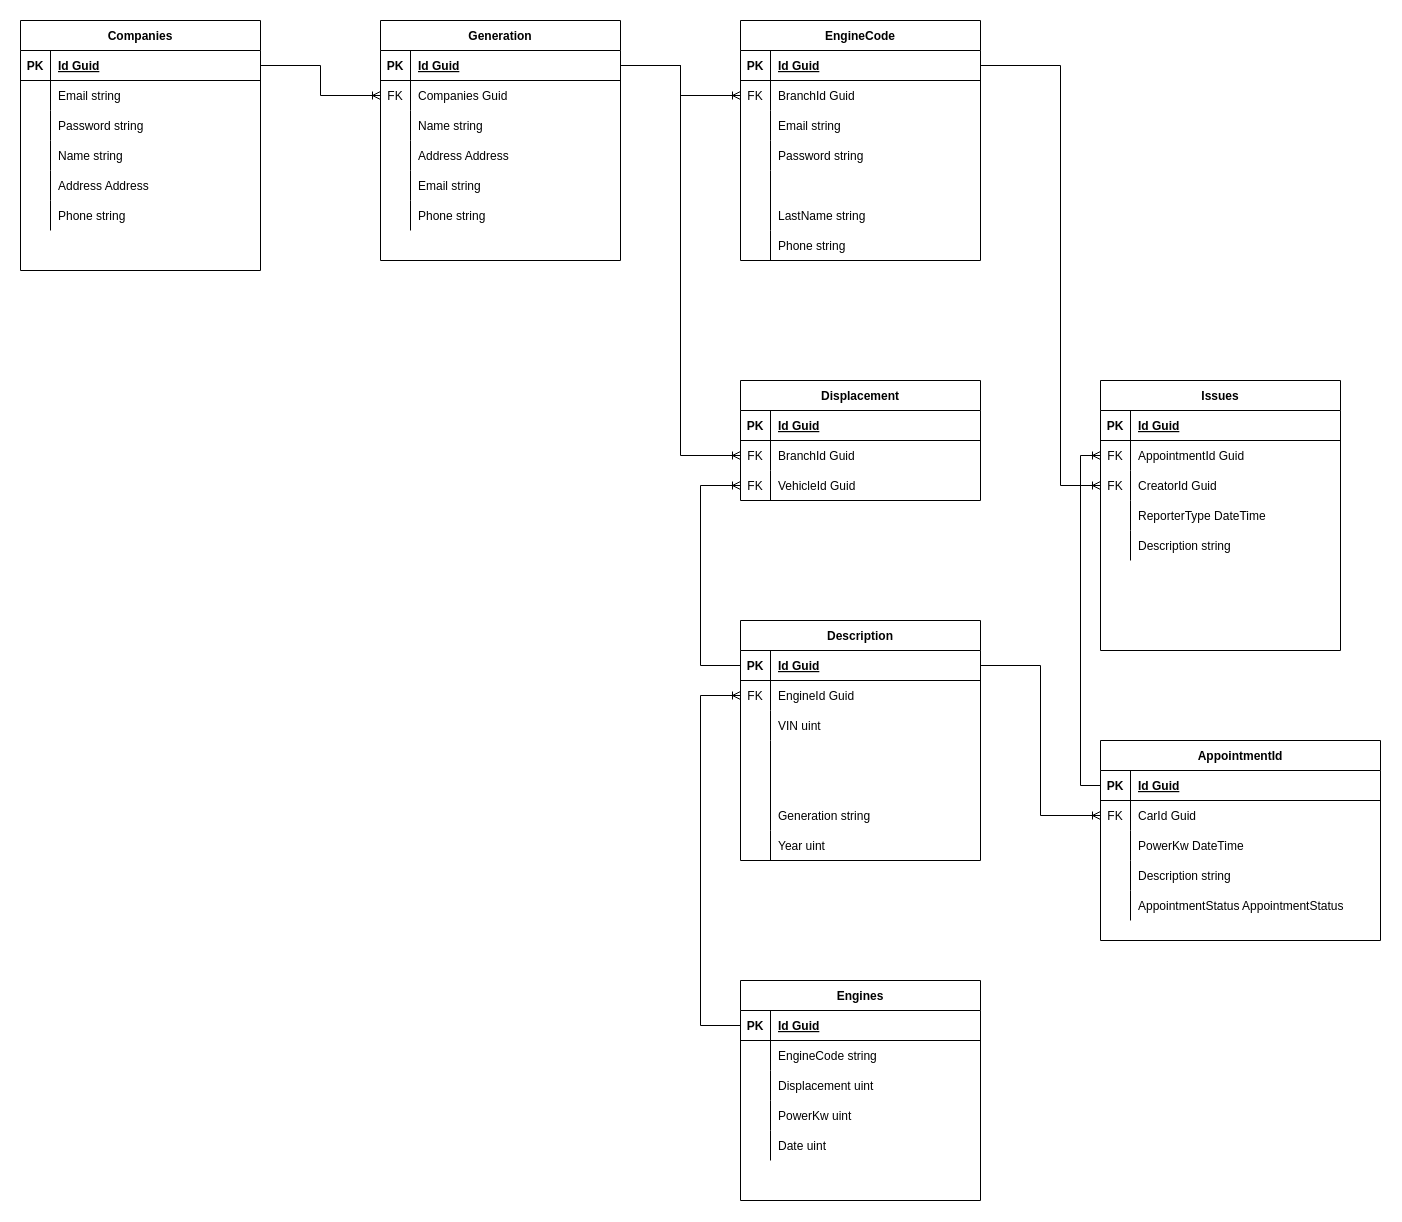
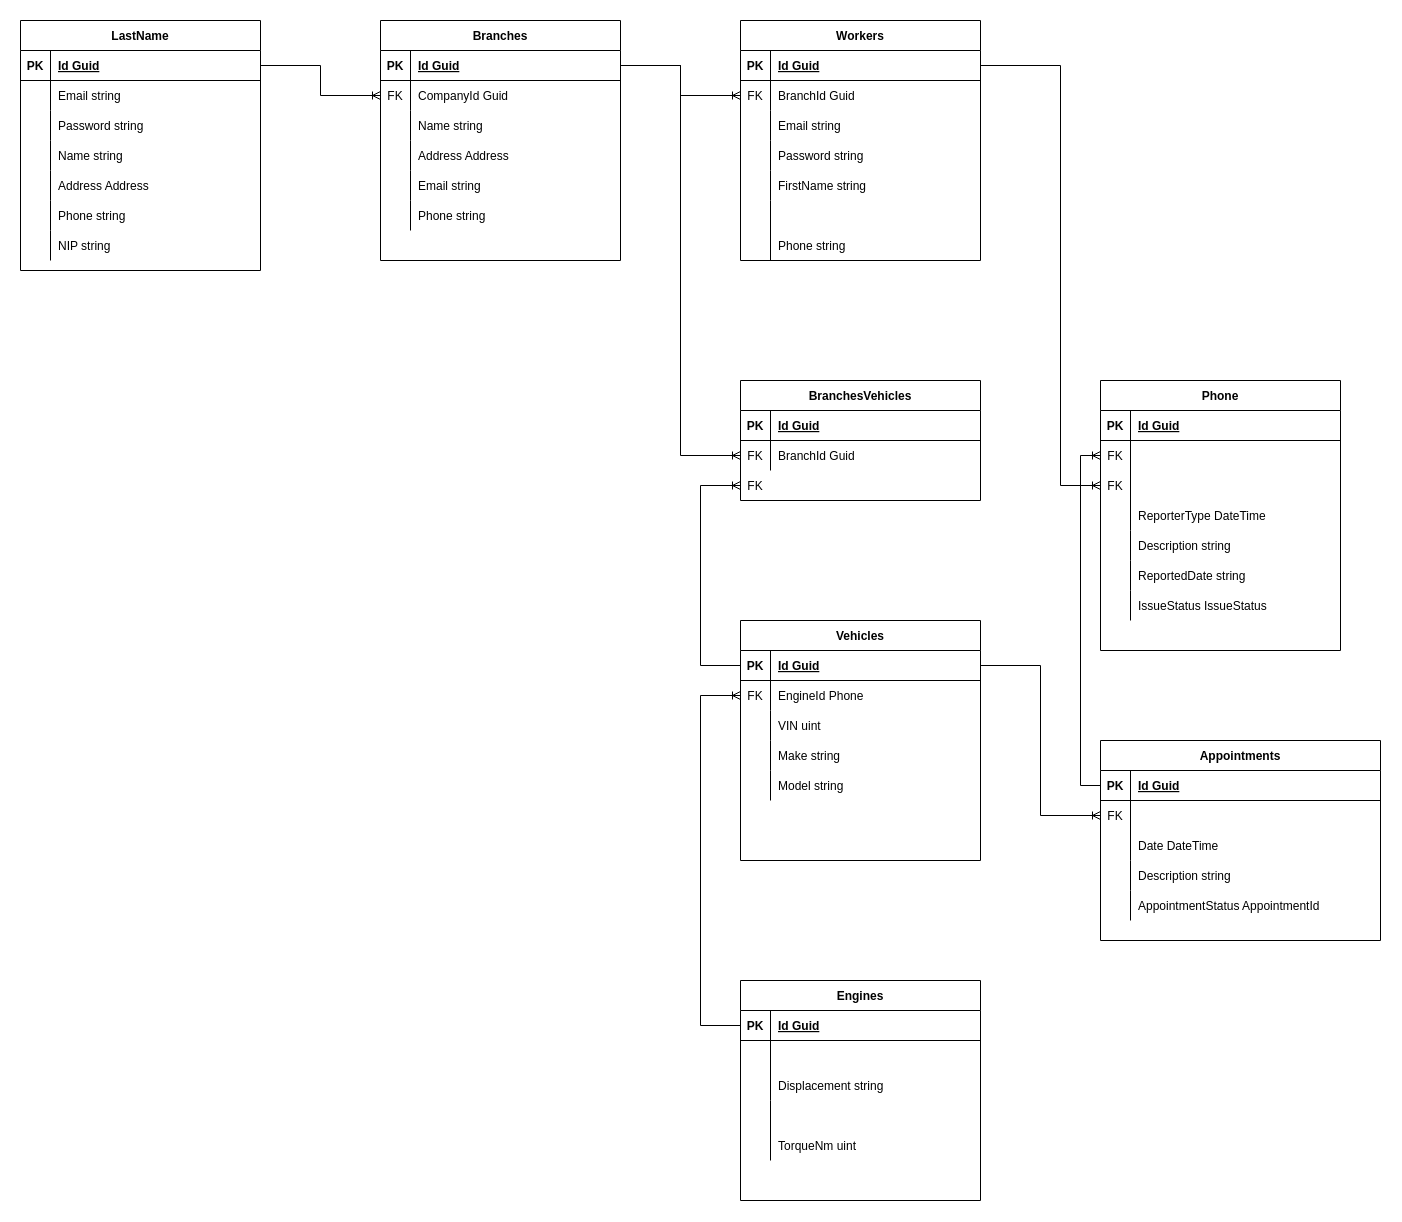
node "Companies": label "Companies" -> "LastName"
node "Generation": label "Generation" -> "Branches"
node "EngineCode": label "EngineCode" -> "Workers"
node "Companies Guid": label "Companies Guid" -> "CompanyId Guid"
node "FirstName string": added
node "LastName string": removed
node "NIP string": added
node "Displacement": label "Displacement" -> "BranchesVehicles"
node "Issues": label "Issues" -> "Phone"
node "AppointmentId Guid": removed
node "VehicleId Guid": removed
node "CreatorId Guid": removed
node "ReportedDate string": added
node "IssueStatus IssueStatus": added
node "Description": label "Description" -> "Vehicles"
node "EngineId Guid": label "EngineId Guid" -> "EngineId Phone"
node "Make string": added
node "AppointmentId": label "AppointmentId" -> "Appointments"
node "Model string": added
node "Generation string": removed
node "CarId Guid": removed
node "Year uint": removed
node "PowerKw DateTime": label "PowerKw DateTime" -> "Date DateTime"
node "AppointmentStatus AppointmentStatus": label "AppointmentStatus AppointmentStatus" -> "AppointmentStatus AppointmentId"
node "EngineCode string": removed
node "Displacement uint": label "Displacement uint" -> "Displacement string"
node "PowerKw uint": removed
node "Date uint": label "Date uint" -> "TorqueNm uint"
